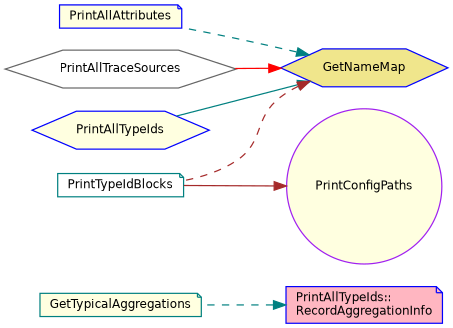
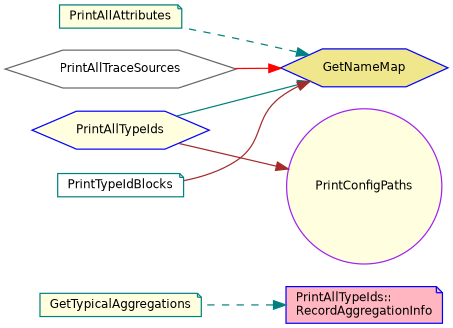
node "PrintAllAttributes": color blue -> teal
edge "PrintTypeIdBlocks" -> "GetNameMap": style dashed -> solid
edge "PrintTypeIdBlocks" -> "PrintConfigPaths": now "PrintAllTypeIds" -> "PrintConfigPaths"
